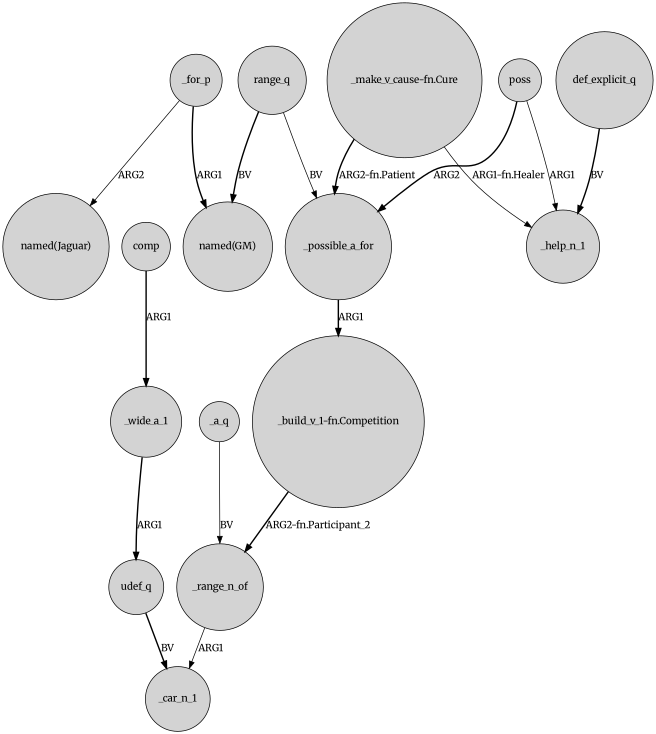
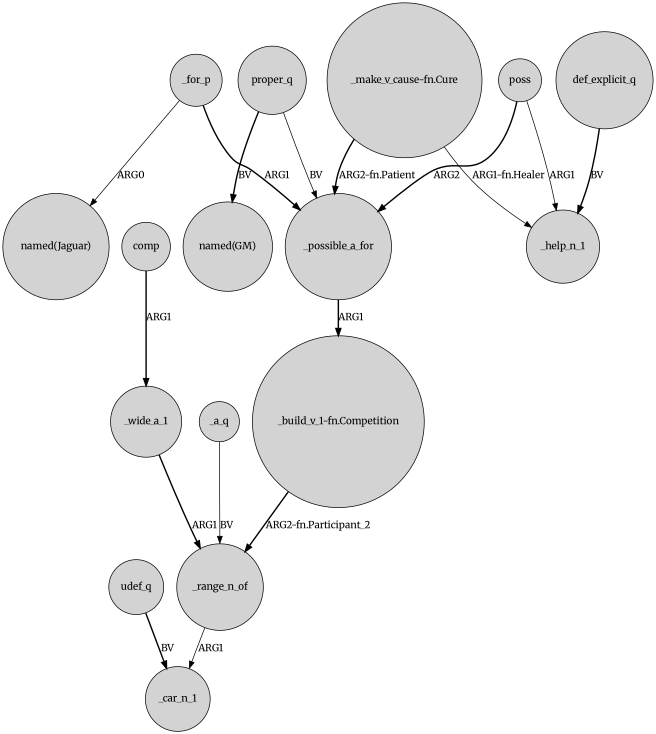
node "range_q": label "range_q" -> "proper_q"
edge "_for_p" -> "named(GM)": now "_for_p" -> "_possible_a_for"
edge "_for_p" -> "named(Jaguar)": label "ARG2" -> "ARG0"
edge "_wide_a_1" -> "udef_q": now "_wide_a_1" -> "_range_n_of"
